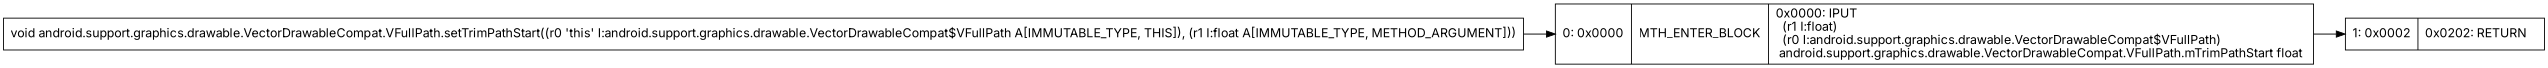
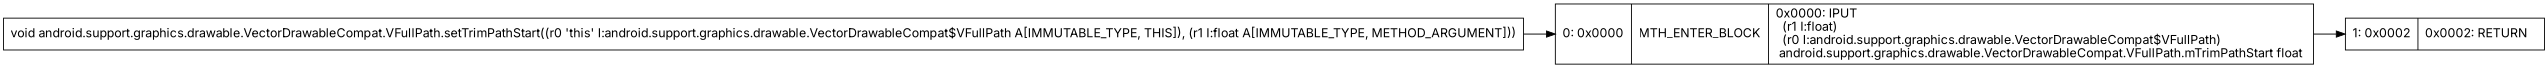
node "1: 0x0002": text "0x0202: RETURN" -> "0x0002: RETURN"
